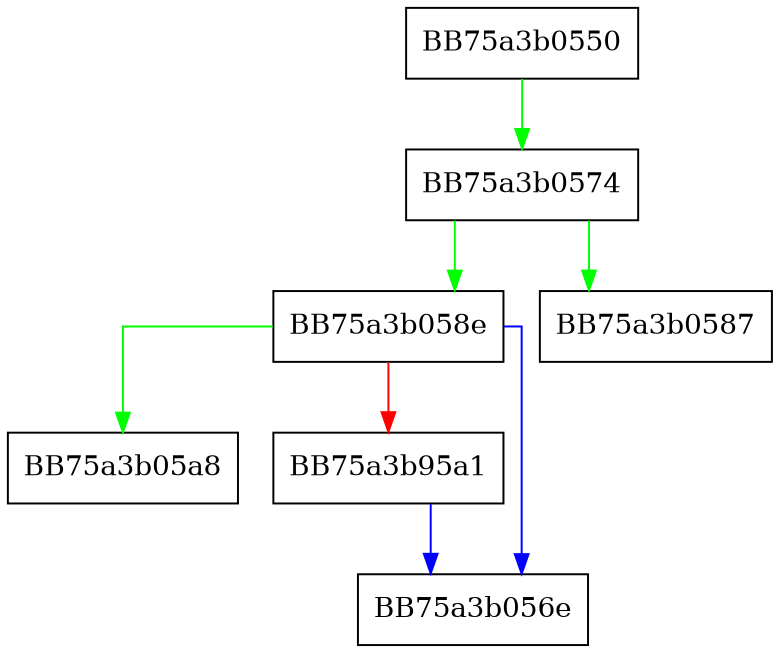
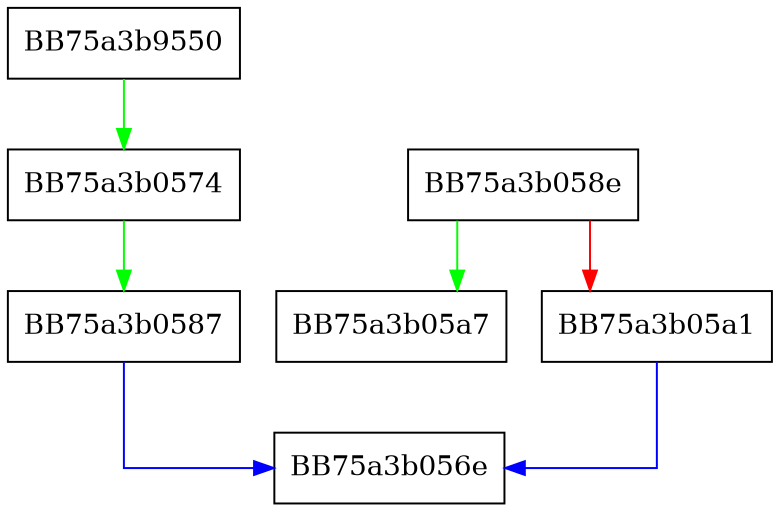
node "BB75a3b0550": label "BB75a3b0550" -> "BB75a3b9550"
edge "BB75a3b0574" -> "BB75a3b058e": removed
edge "BB75a3b058e" -> "BB75a3b056e": now "BB75a3b0587" -> "BB75a3b056e"
node "BB75a3b05a8": label "BB75a3b05a8" -> "BB75a3b05a7"
node "BB75a3b95a1": label "BB75a3b95a1" -> "BB75a3b05a1"
